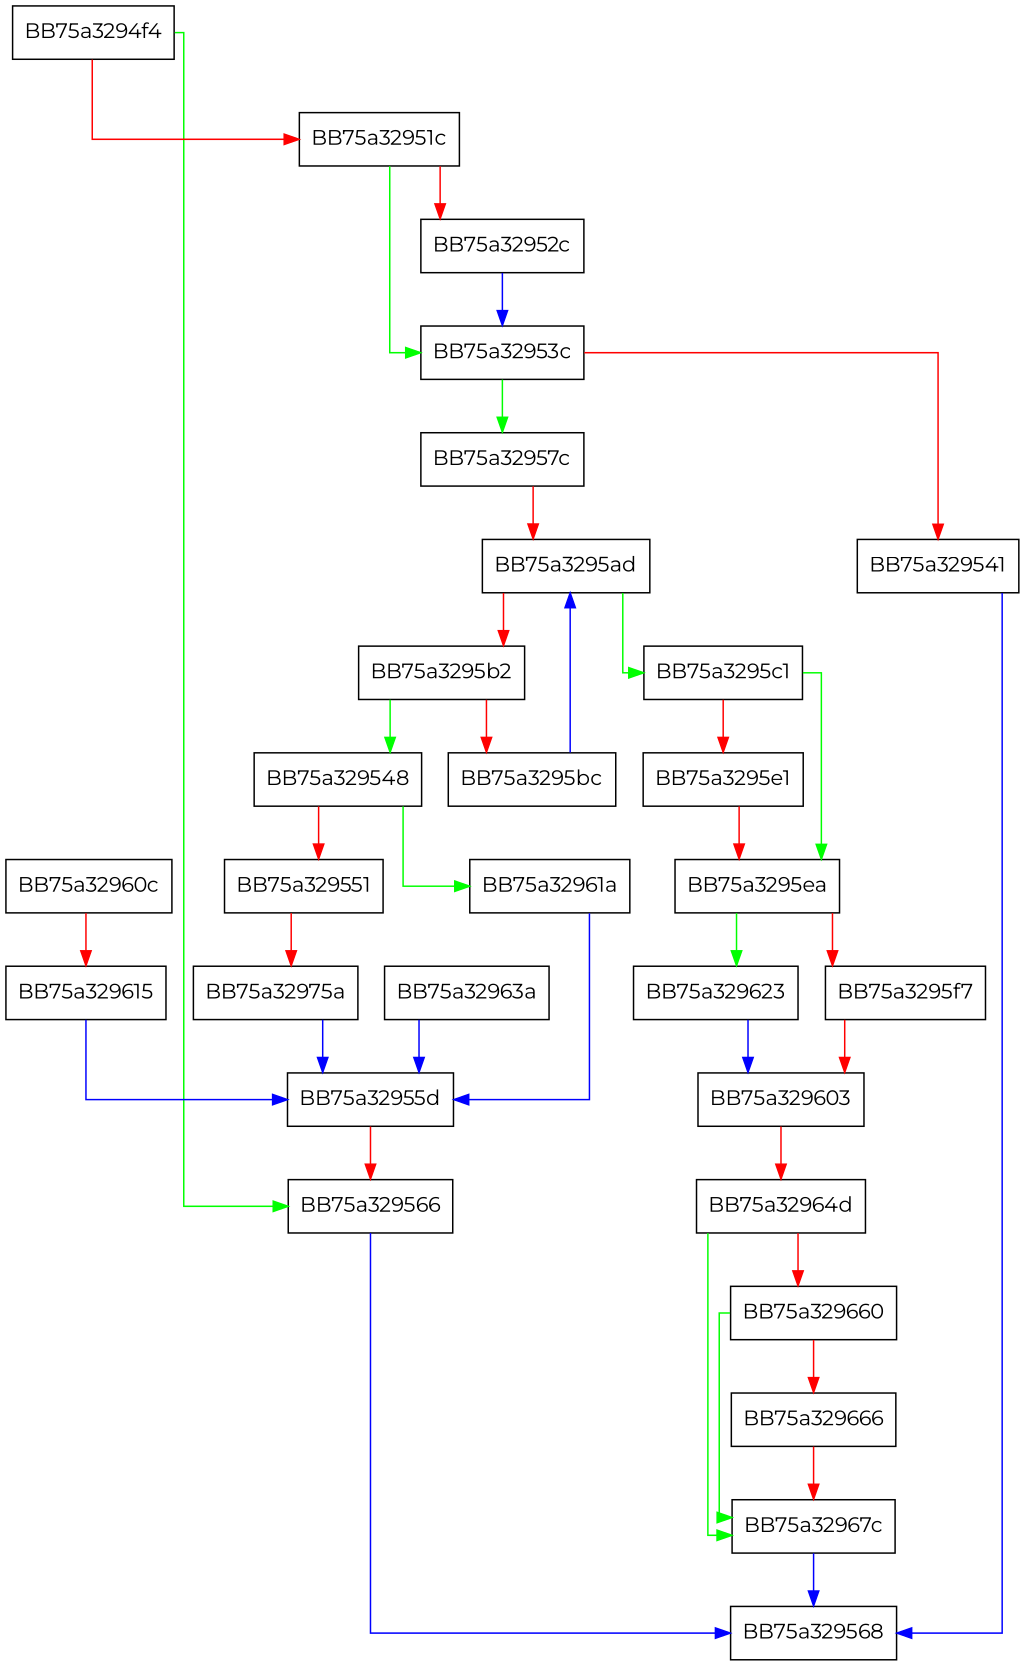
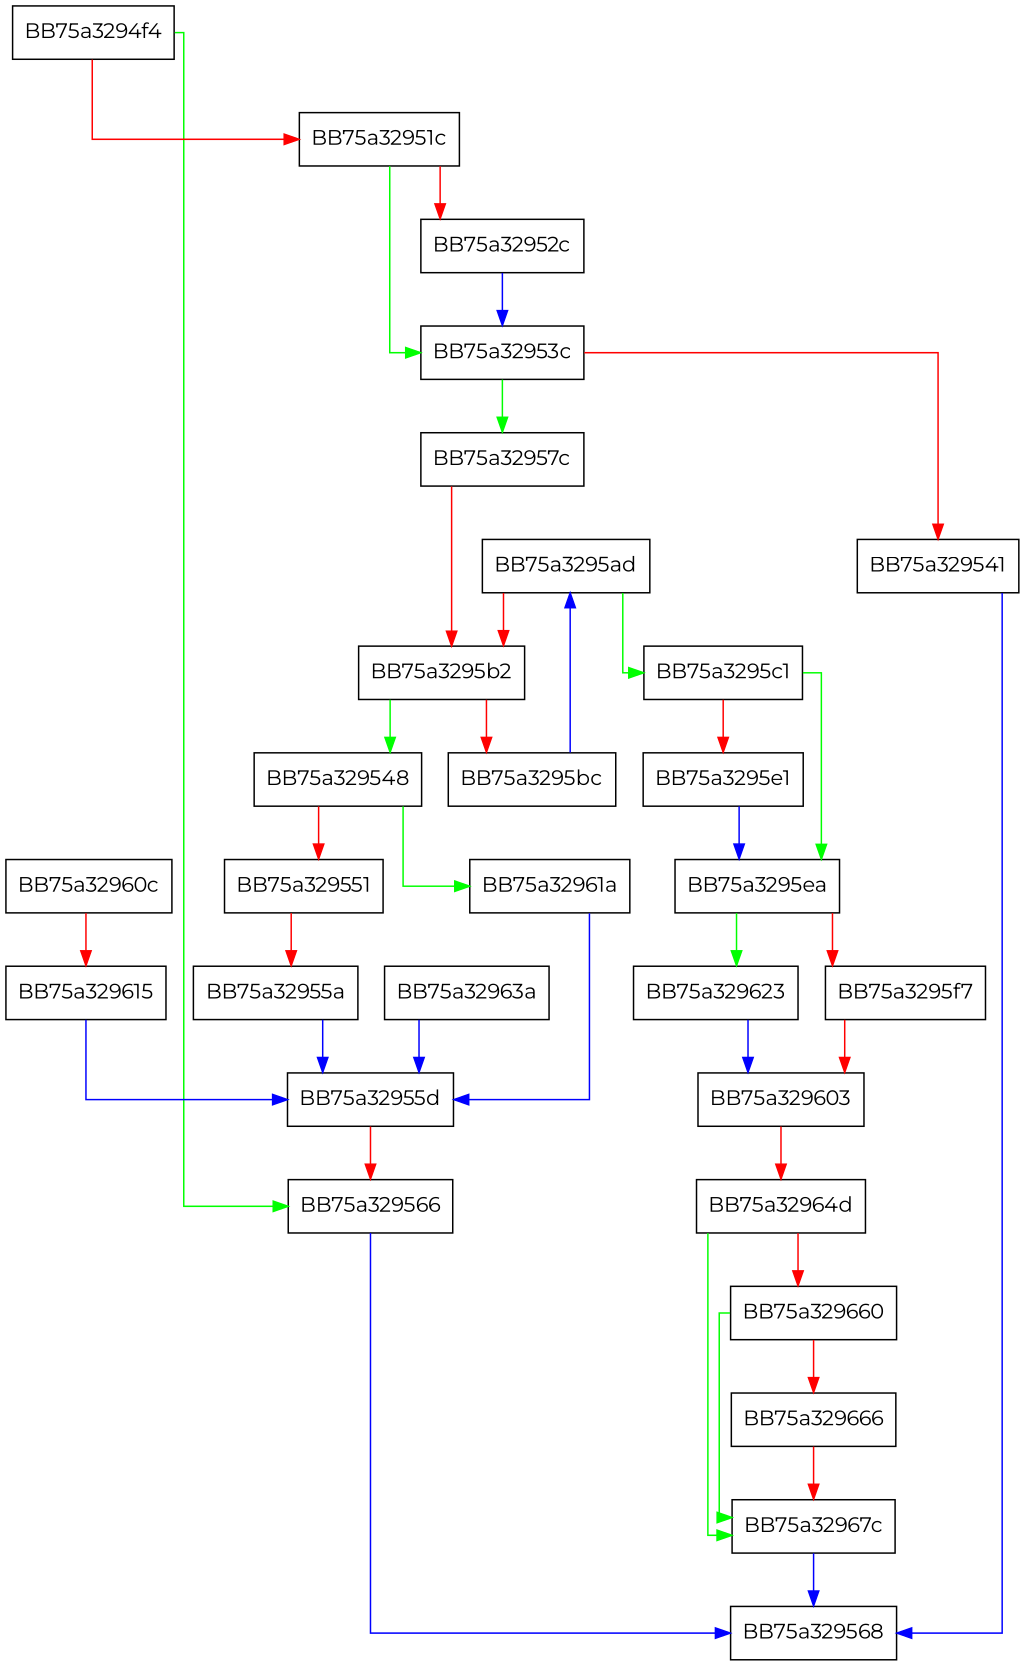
edge "BB75a32957c" -> "BB75a3295ad": now "BB75a32957c" -> "BB75a3295b2"
edge "BB75a3295e1" -> "BB75a3295ea": color red -> blue
node "BB75a32975a": label "BB75a32975a" -> "BB75a32955a"
